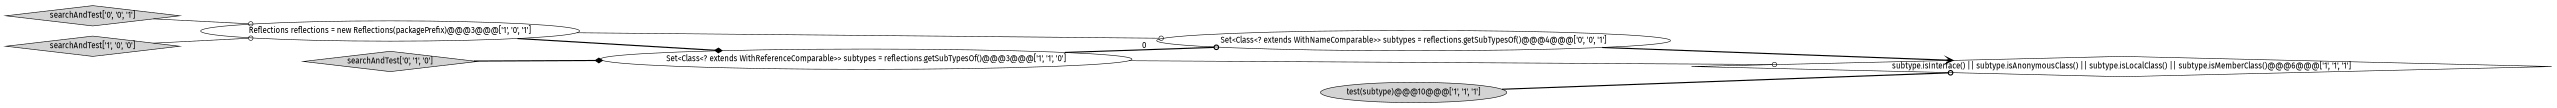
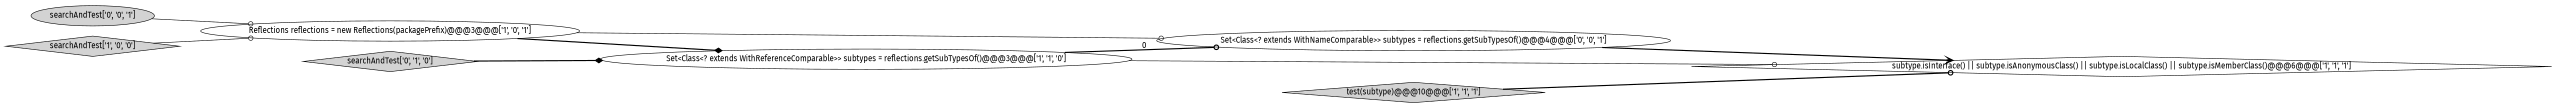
node "searchAndTest['0', '0', '1']": shape diamond -> ellipse
node "test(subtype)@@@10@@@['1', '1', '1']": shape ellipse -> diamond
